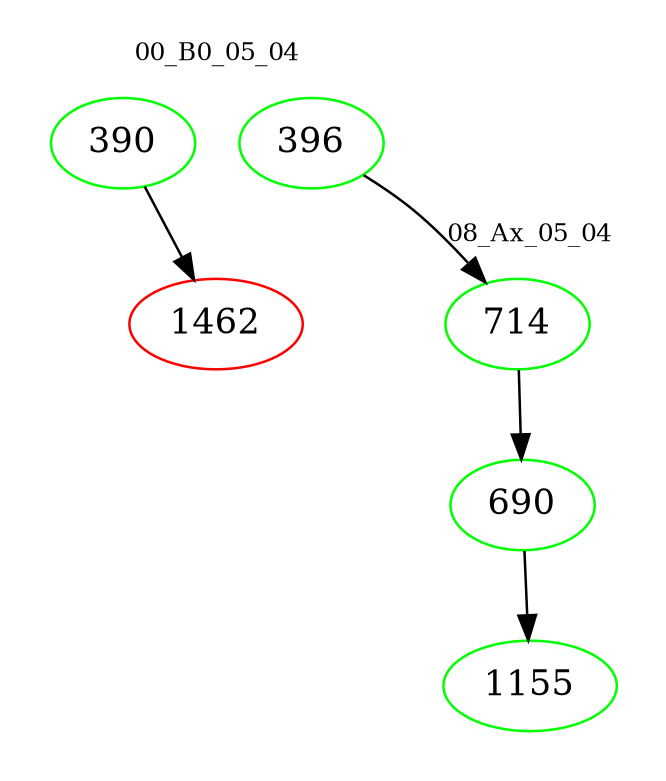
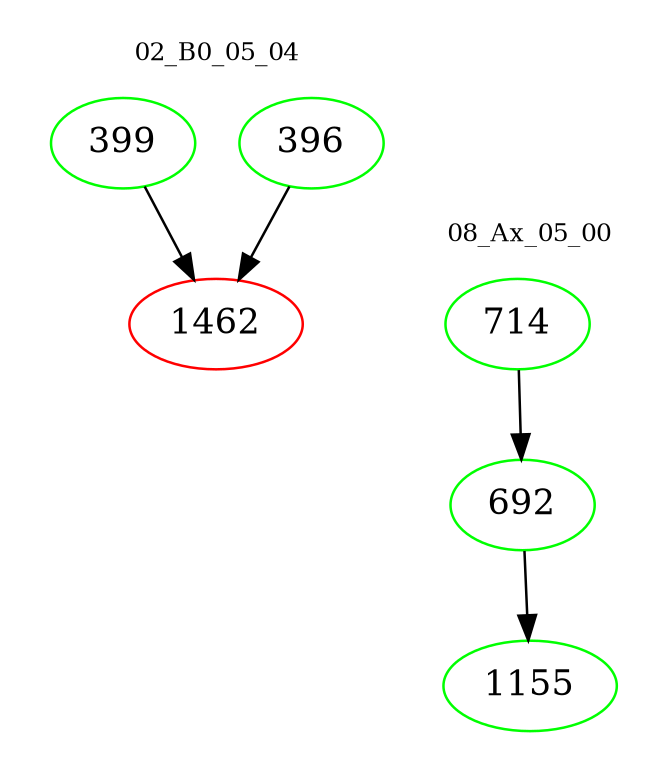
cluster "00_B0_05_04": label "00_B0_05_04" -> "02_B0_05_04"
node "390": label "390" -> "399"
cluster "08_Ax_05_04": label "08_Ax_05_04" -> "08_Ax_05_00"
edge "396" -> "714": now "396" -> "1462"
node "690": label "690" -> "692"
